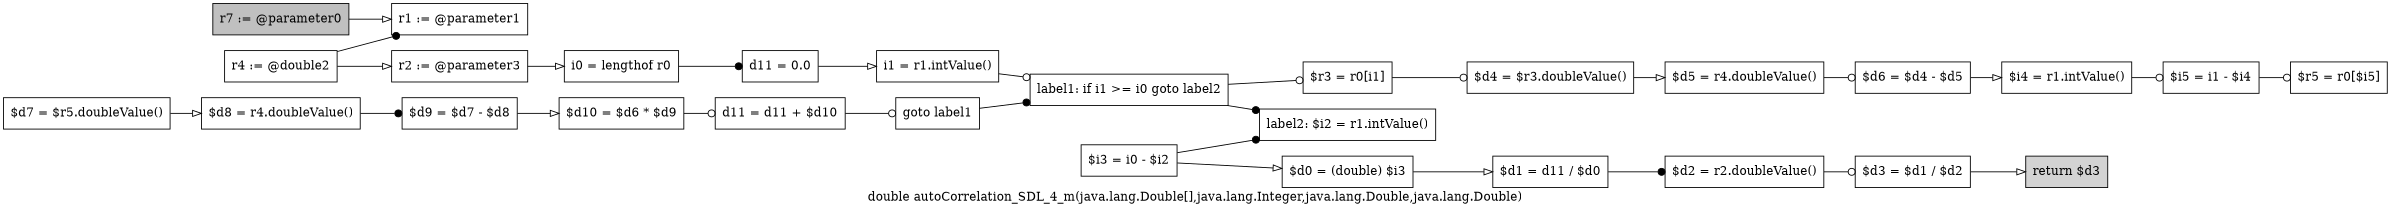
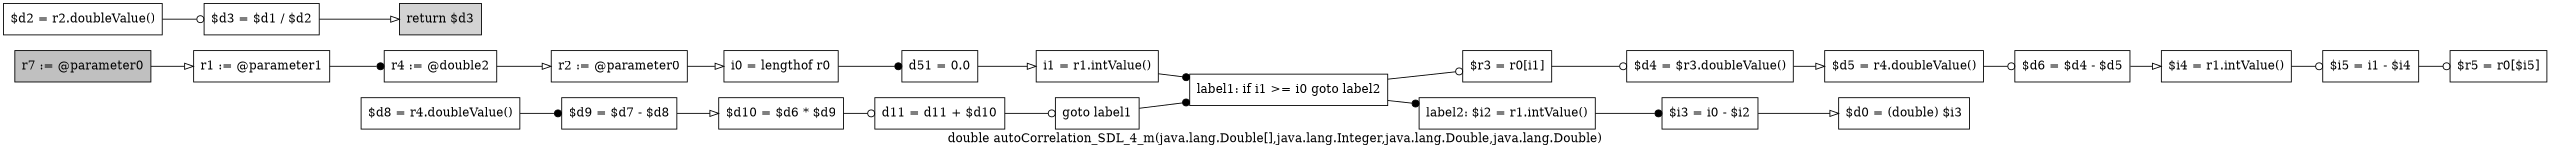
edge "r4 := @double2" -> "r1 := @parameter1": reversed
node "r2 := @parameter3": label "r2 := @parameter3" -> "r2 := @parameter0"
node "d11 = 0.0": label "d11 = 0.0" -> "d51 = 0.0"
edge "i1 = r1.intValue()" -> "label1: if i1 >= i0 goto label2": arrowhead odot -> dot
node "$d7 = $r5.doubleValue()": removed
edge "$i3 = i0 - $i2" -> "label2: $i2 = r1.intValue()": reversed
node "$d1 = d11 / $d0": removed
